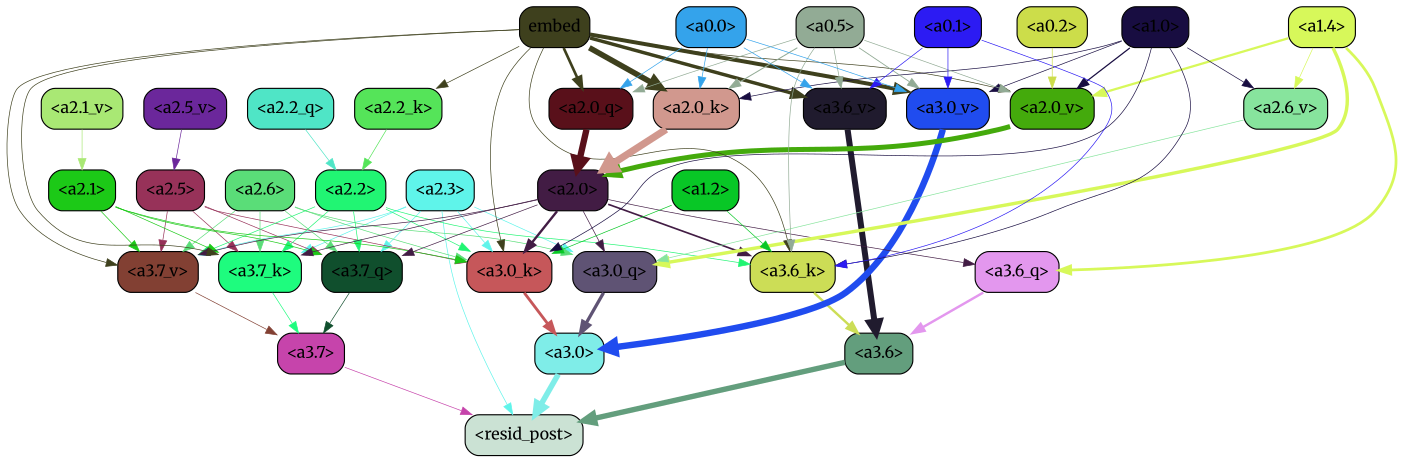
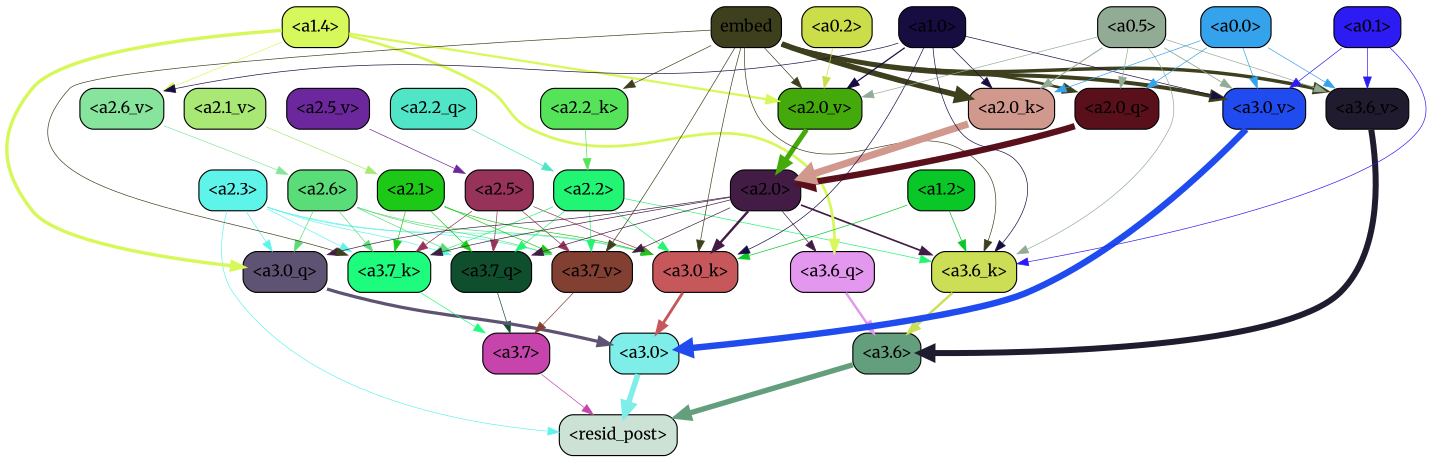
edge "<a2.6_v>" -> "<a3.0_q>": now "<a2.6_v>" -> "<a2.6>"
